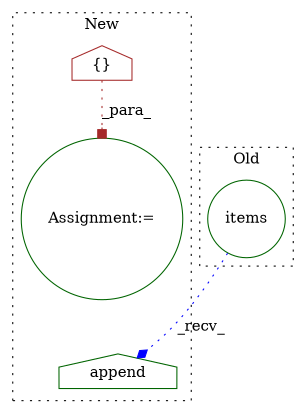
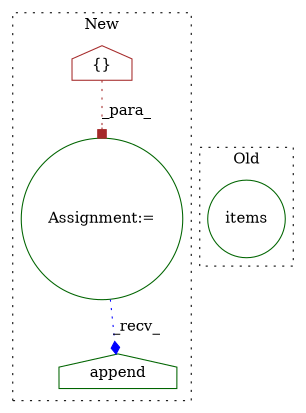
edge "items" -> "append": now "Assignment:=" -> "append"
